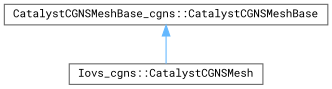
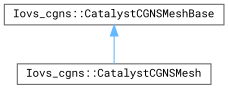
node "CatalystCGNSMeshBase_cgns::CatalystCGNSMeshBase": label "CatalystCGNSMeshBase_cgns::CatalystCGNSMeshBase" -> "Iovs_cgns::CatalystCGNSMeshBase"
